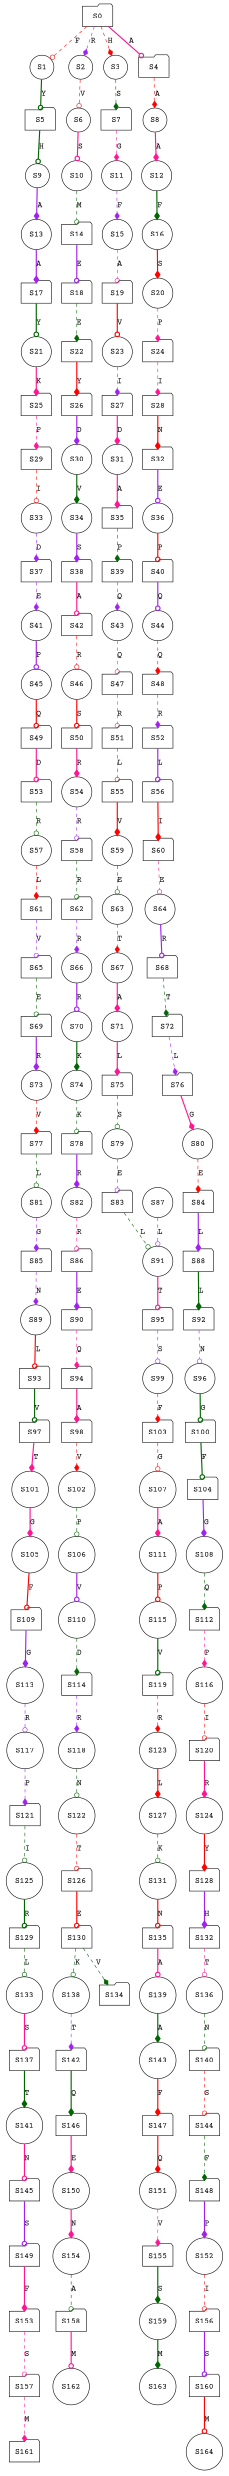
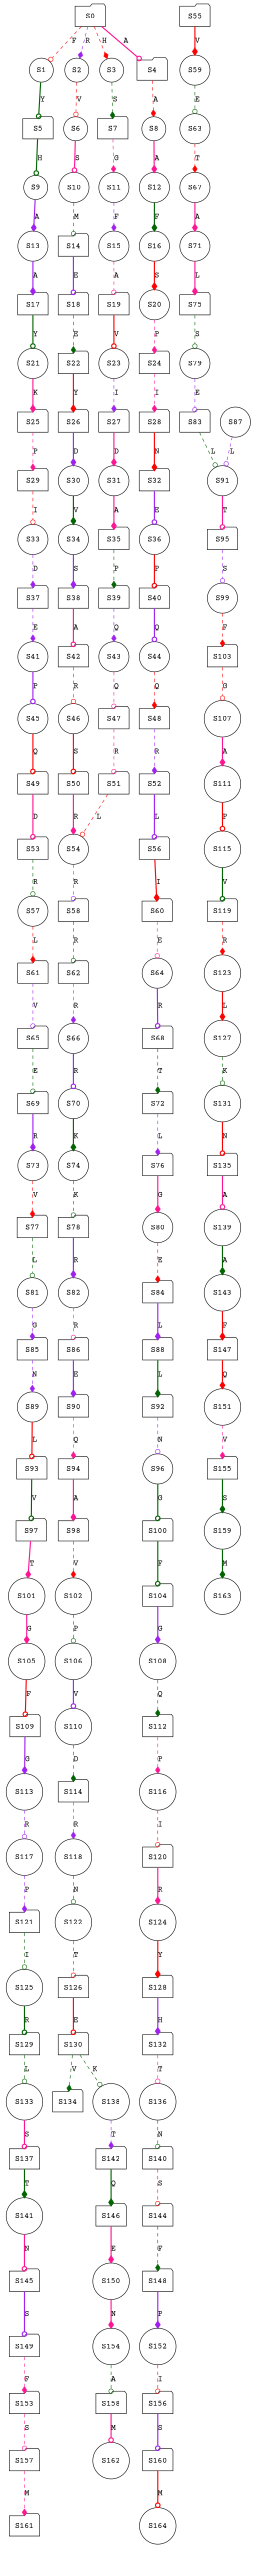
edge "S51" -> "S55": now "S51" -> "S54"
edge "S149" -> "S153": style bold -> dashed
